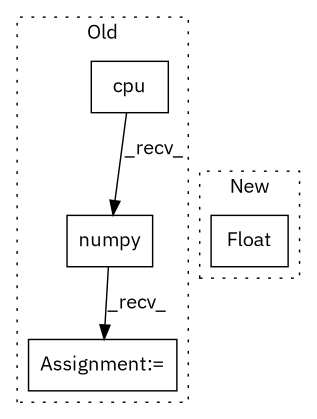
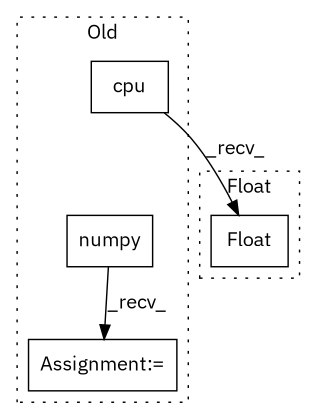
edge "cpu" -> "numpy": now "cpu" -> "Float"
cluster "New": label "New" -> "Float"
